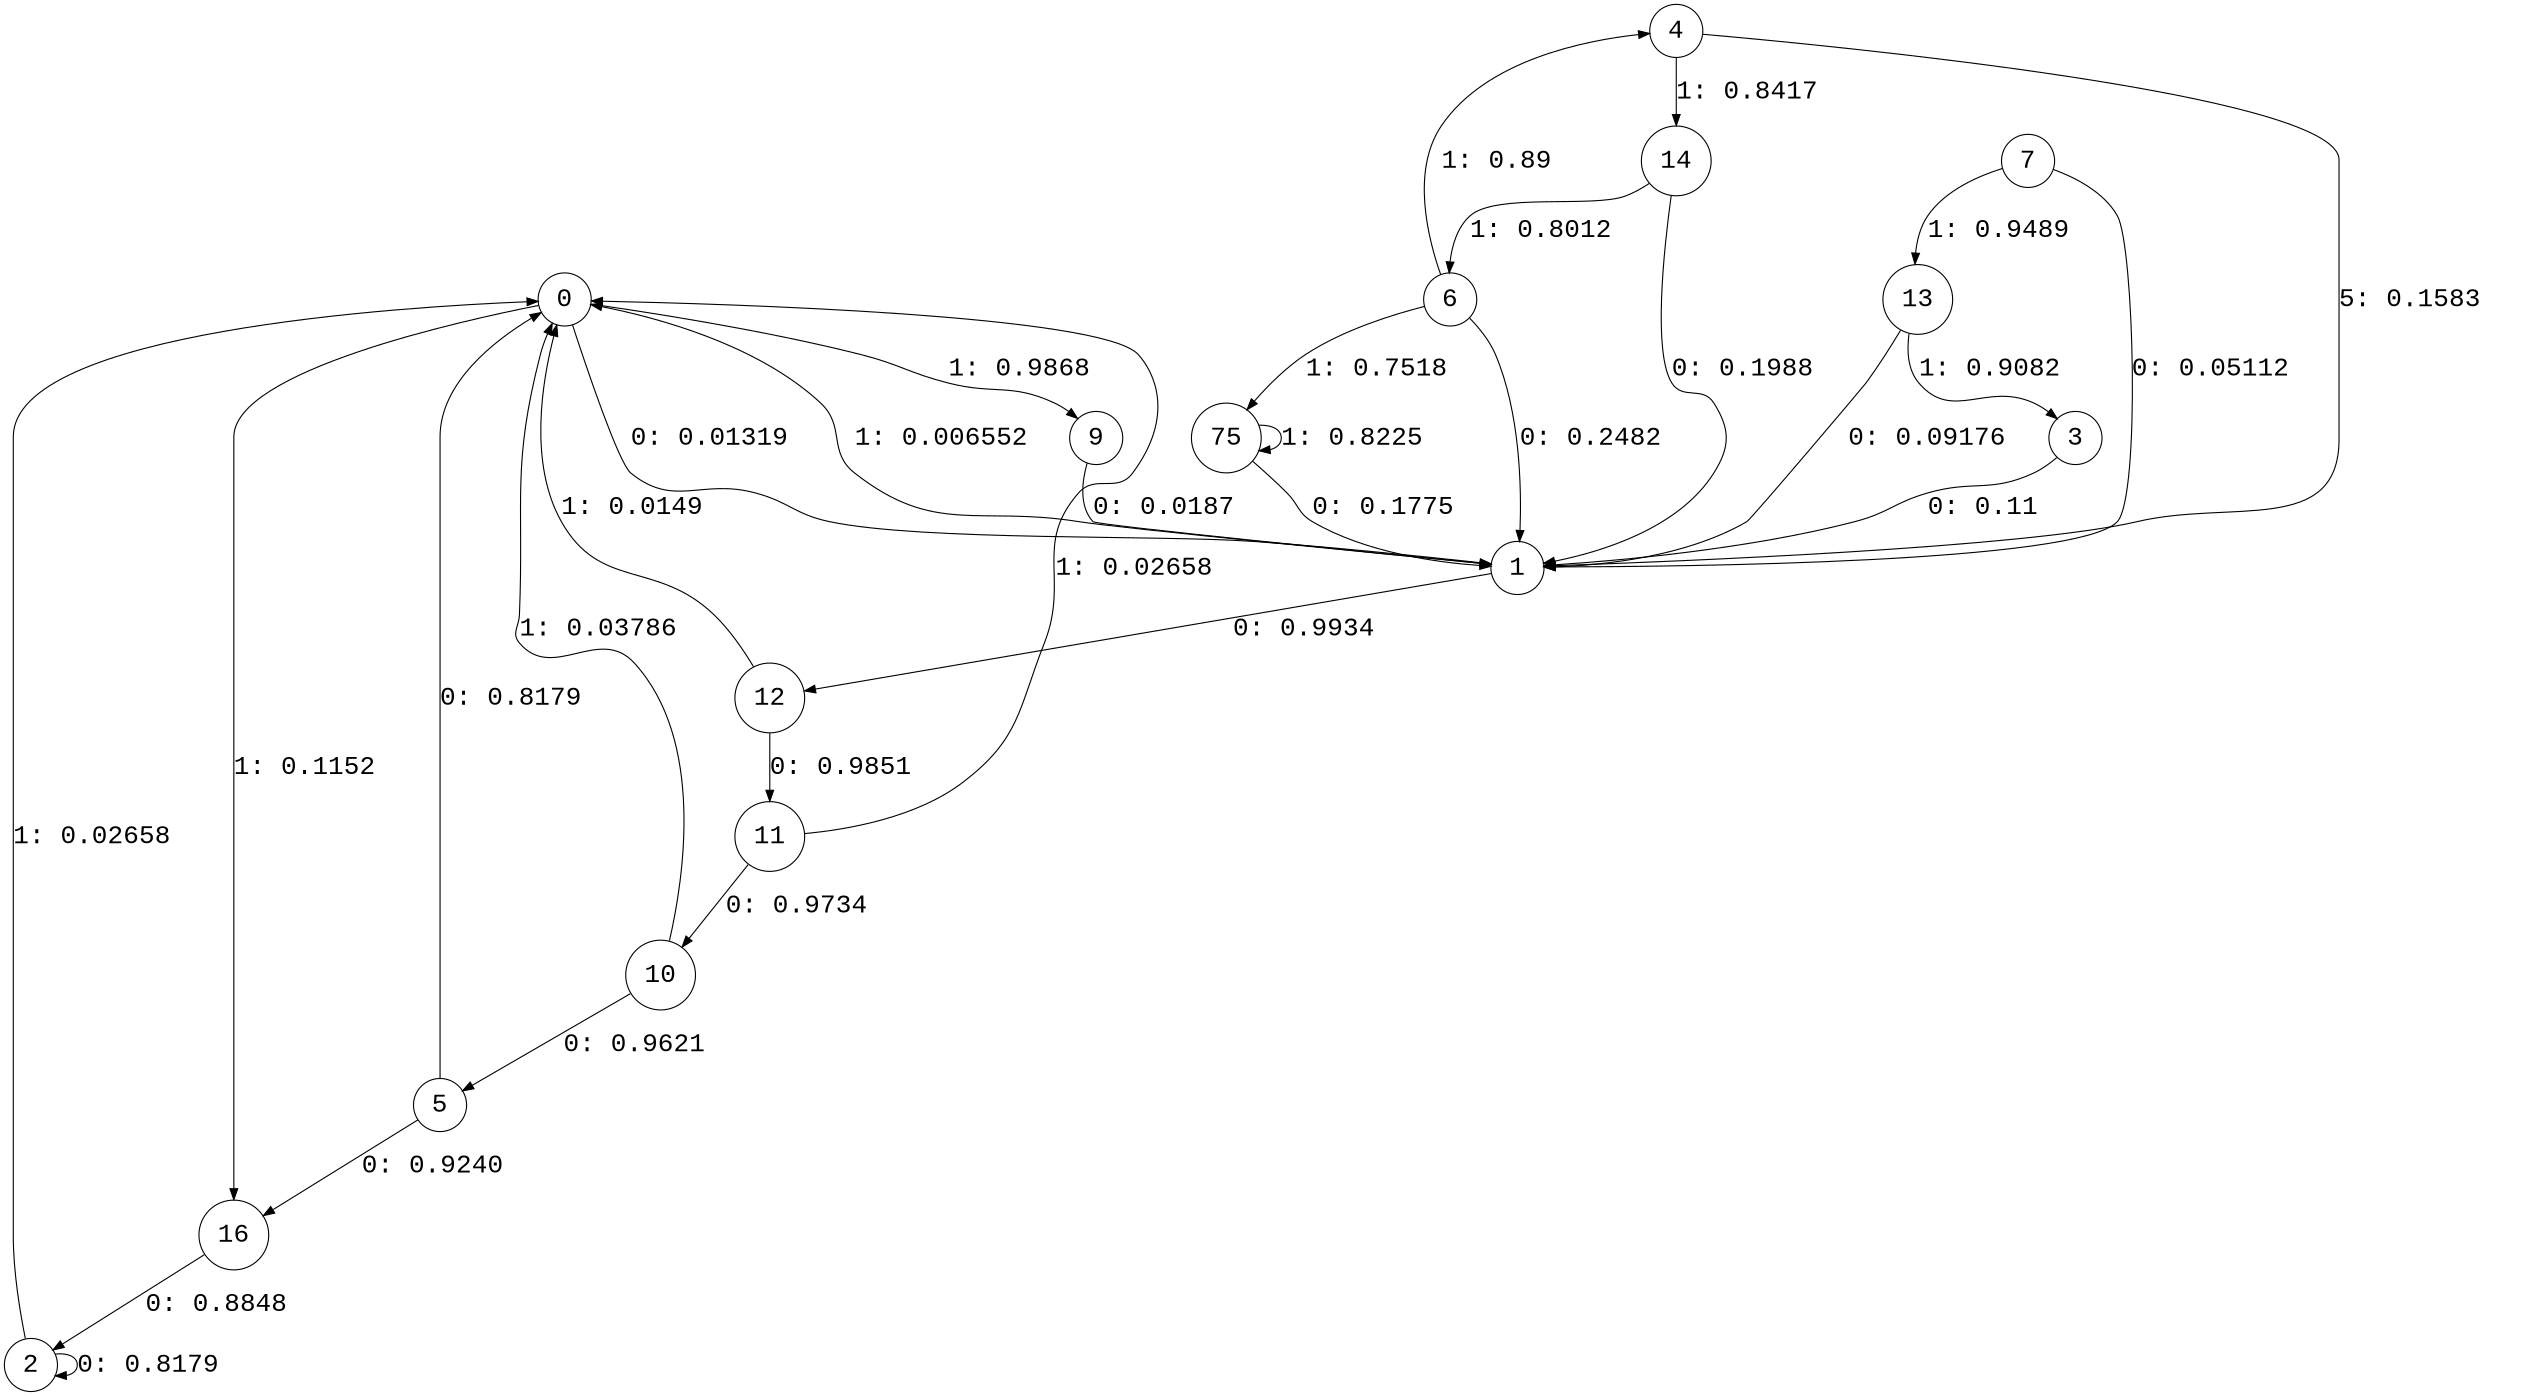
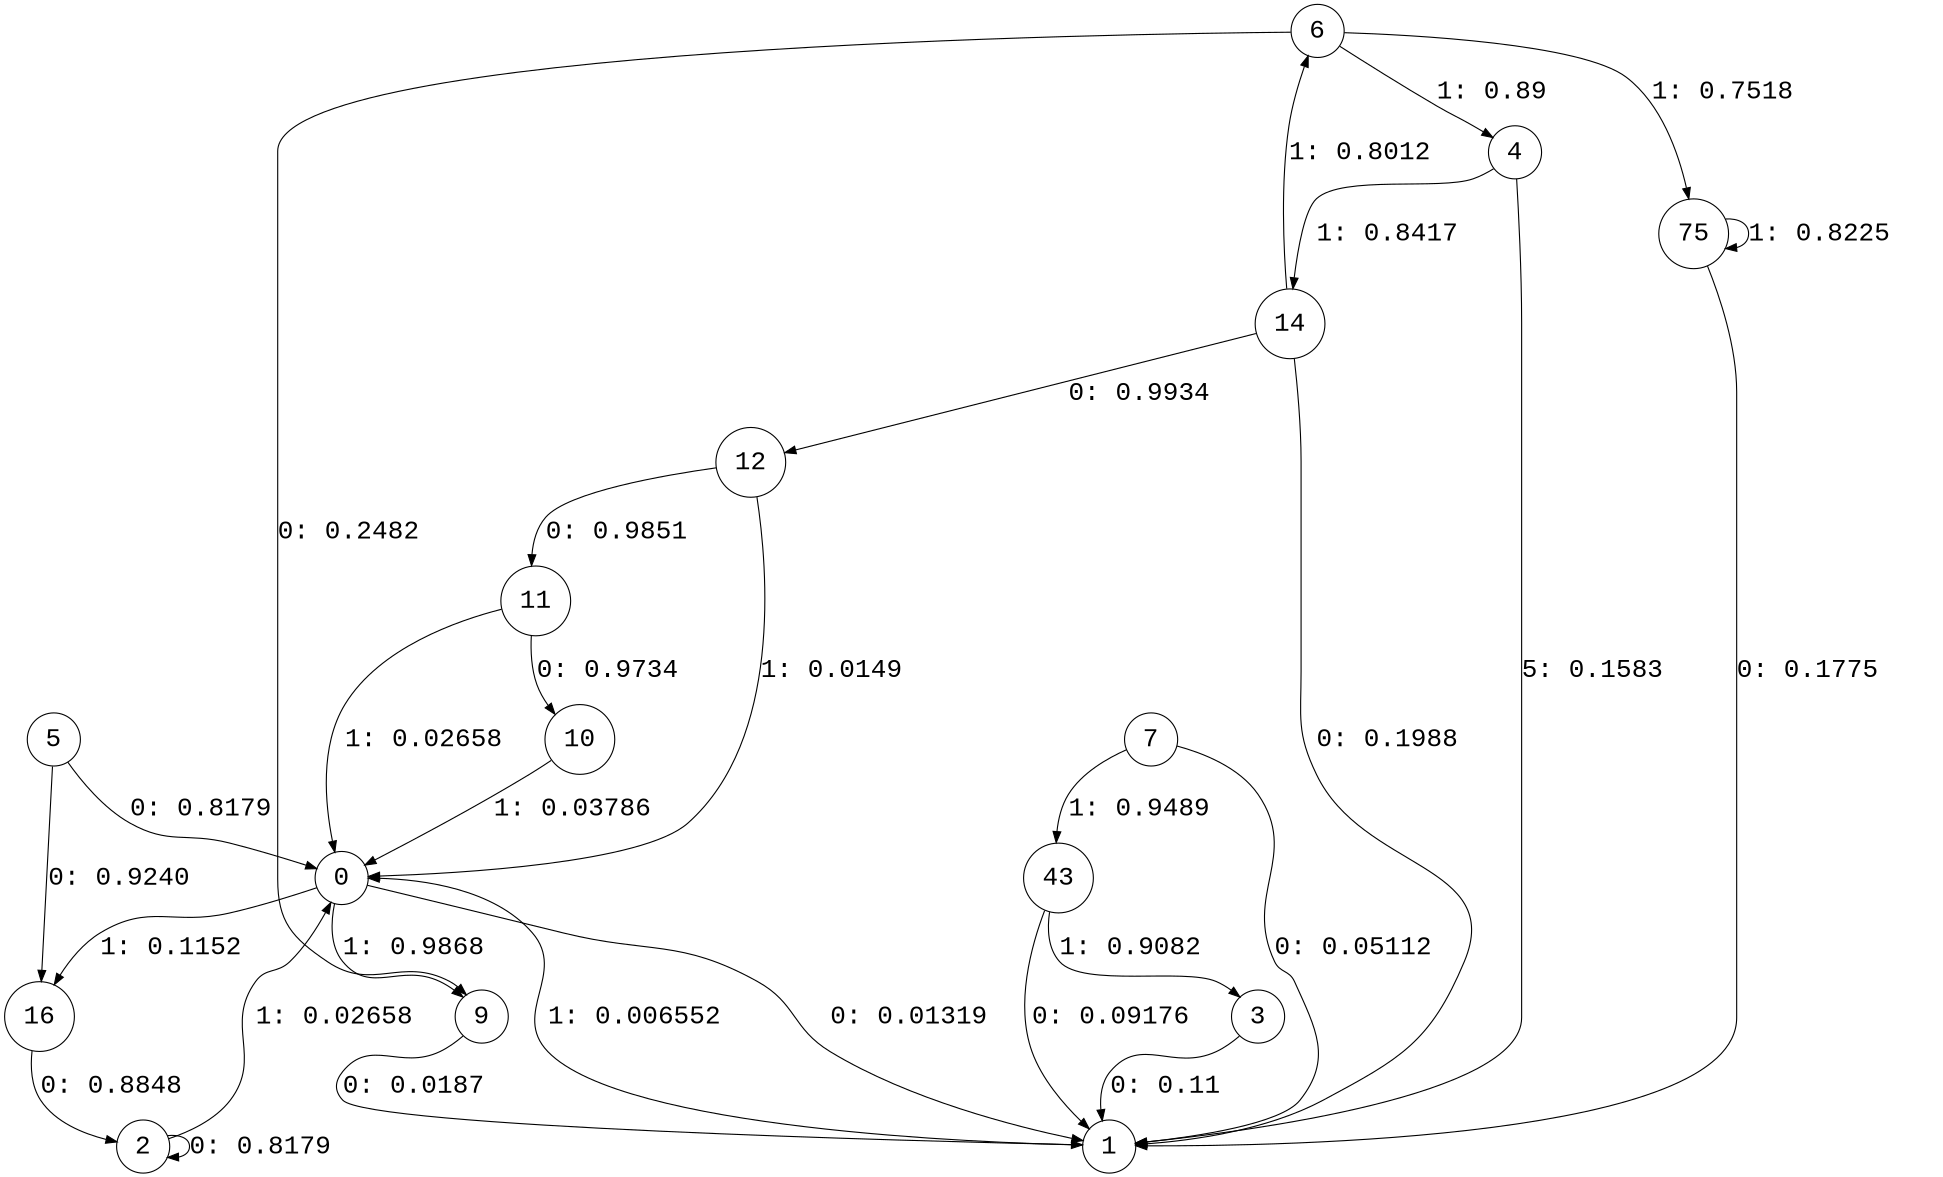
node "13": label "13" -> "43"
edge "6" -> "1": now "6" -> "9"
edge "1" -> "12": now "14" -> "12"
edge "10" -> "5": removed, label "0: 0.9621"
